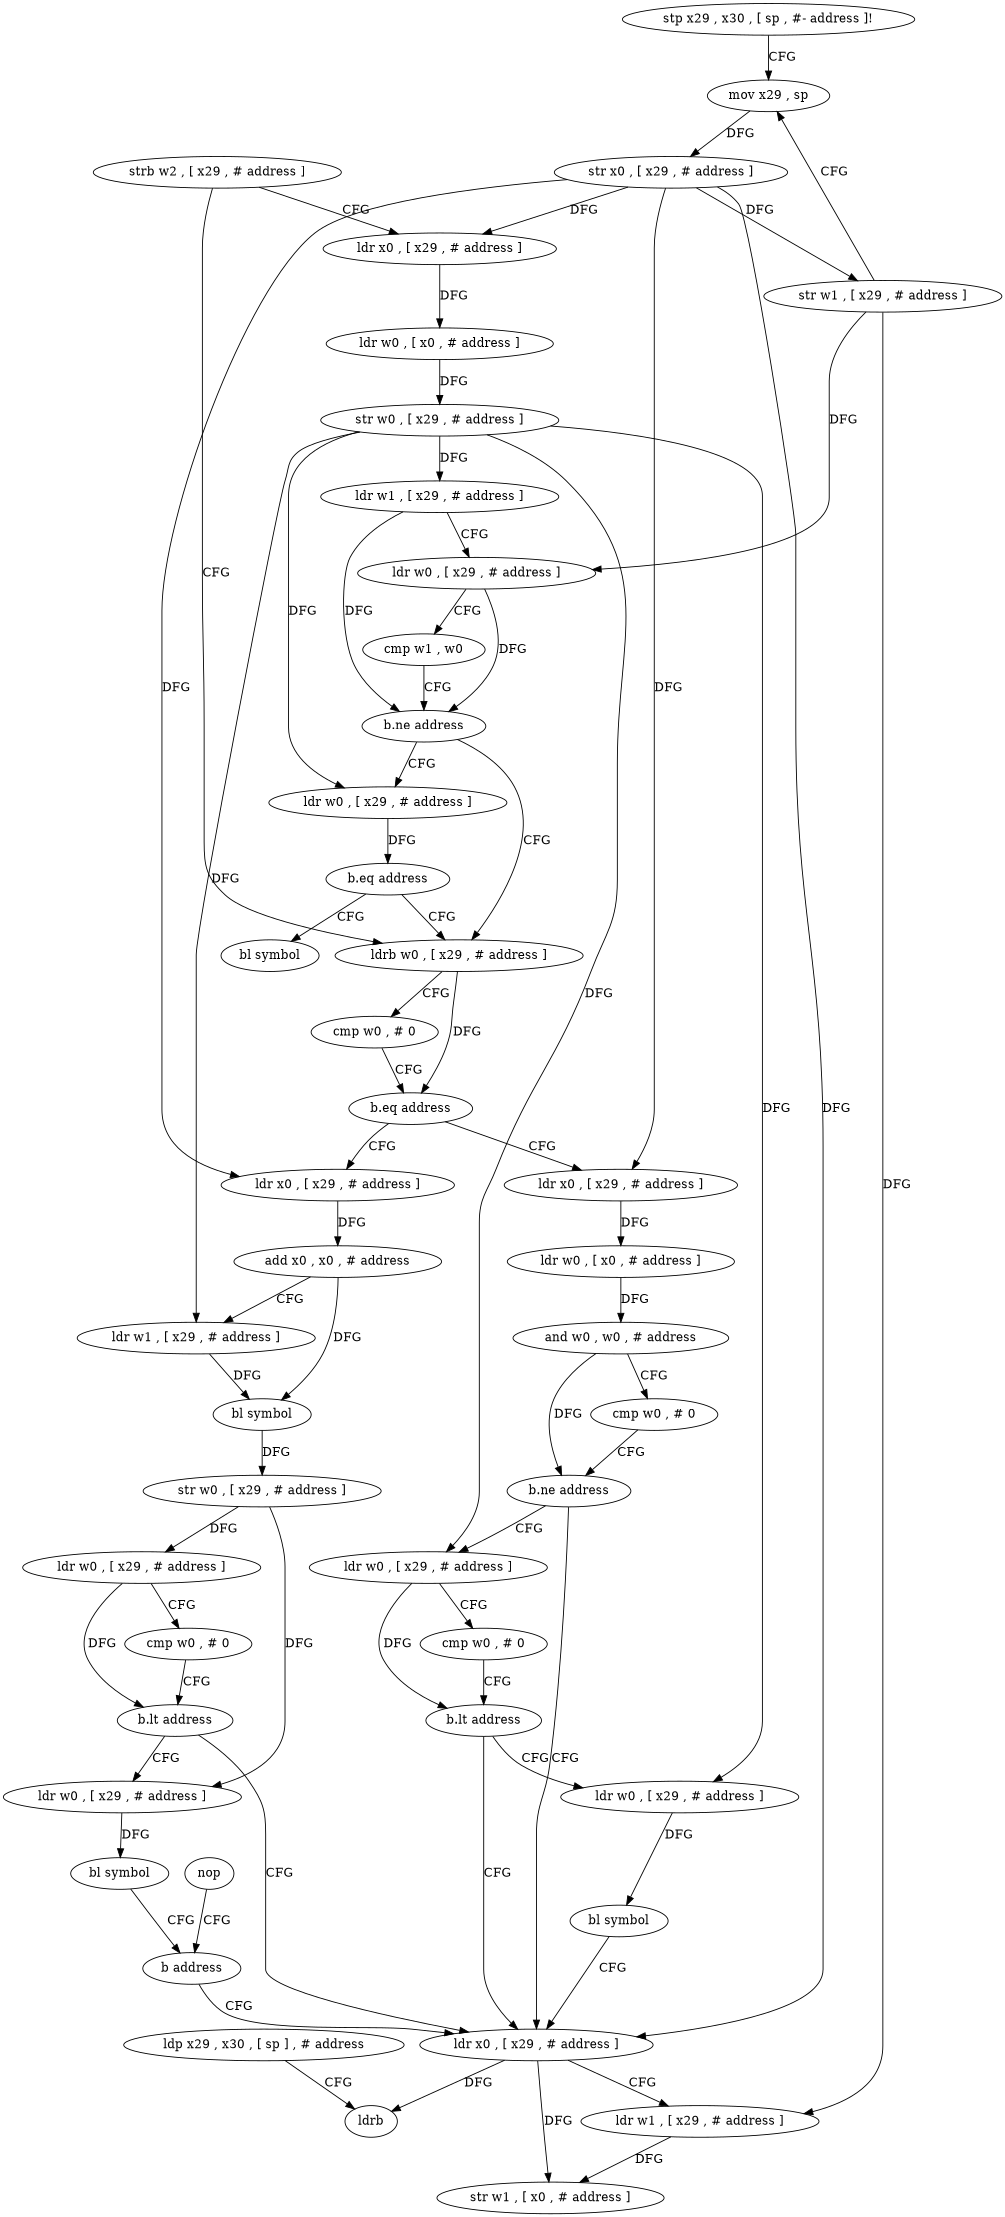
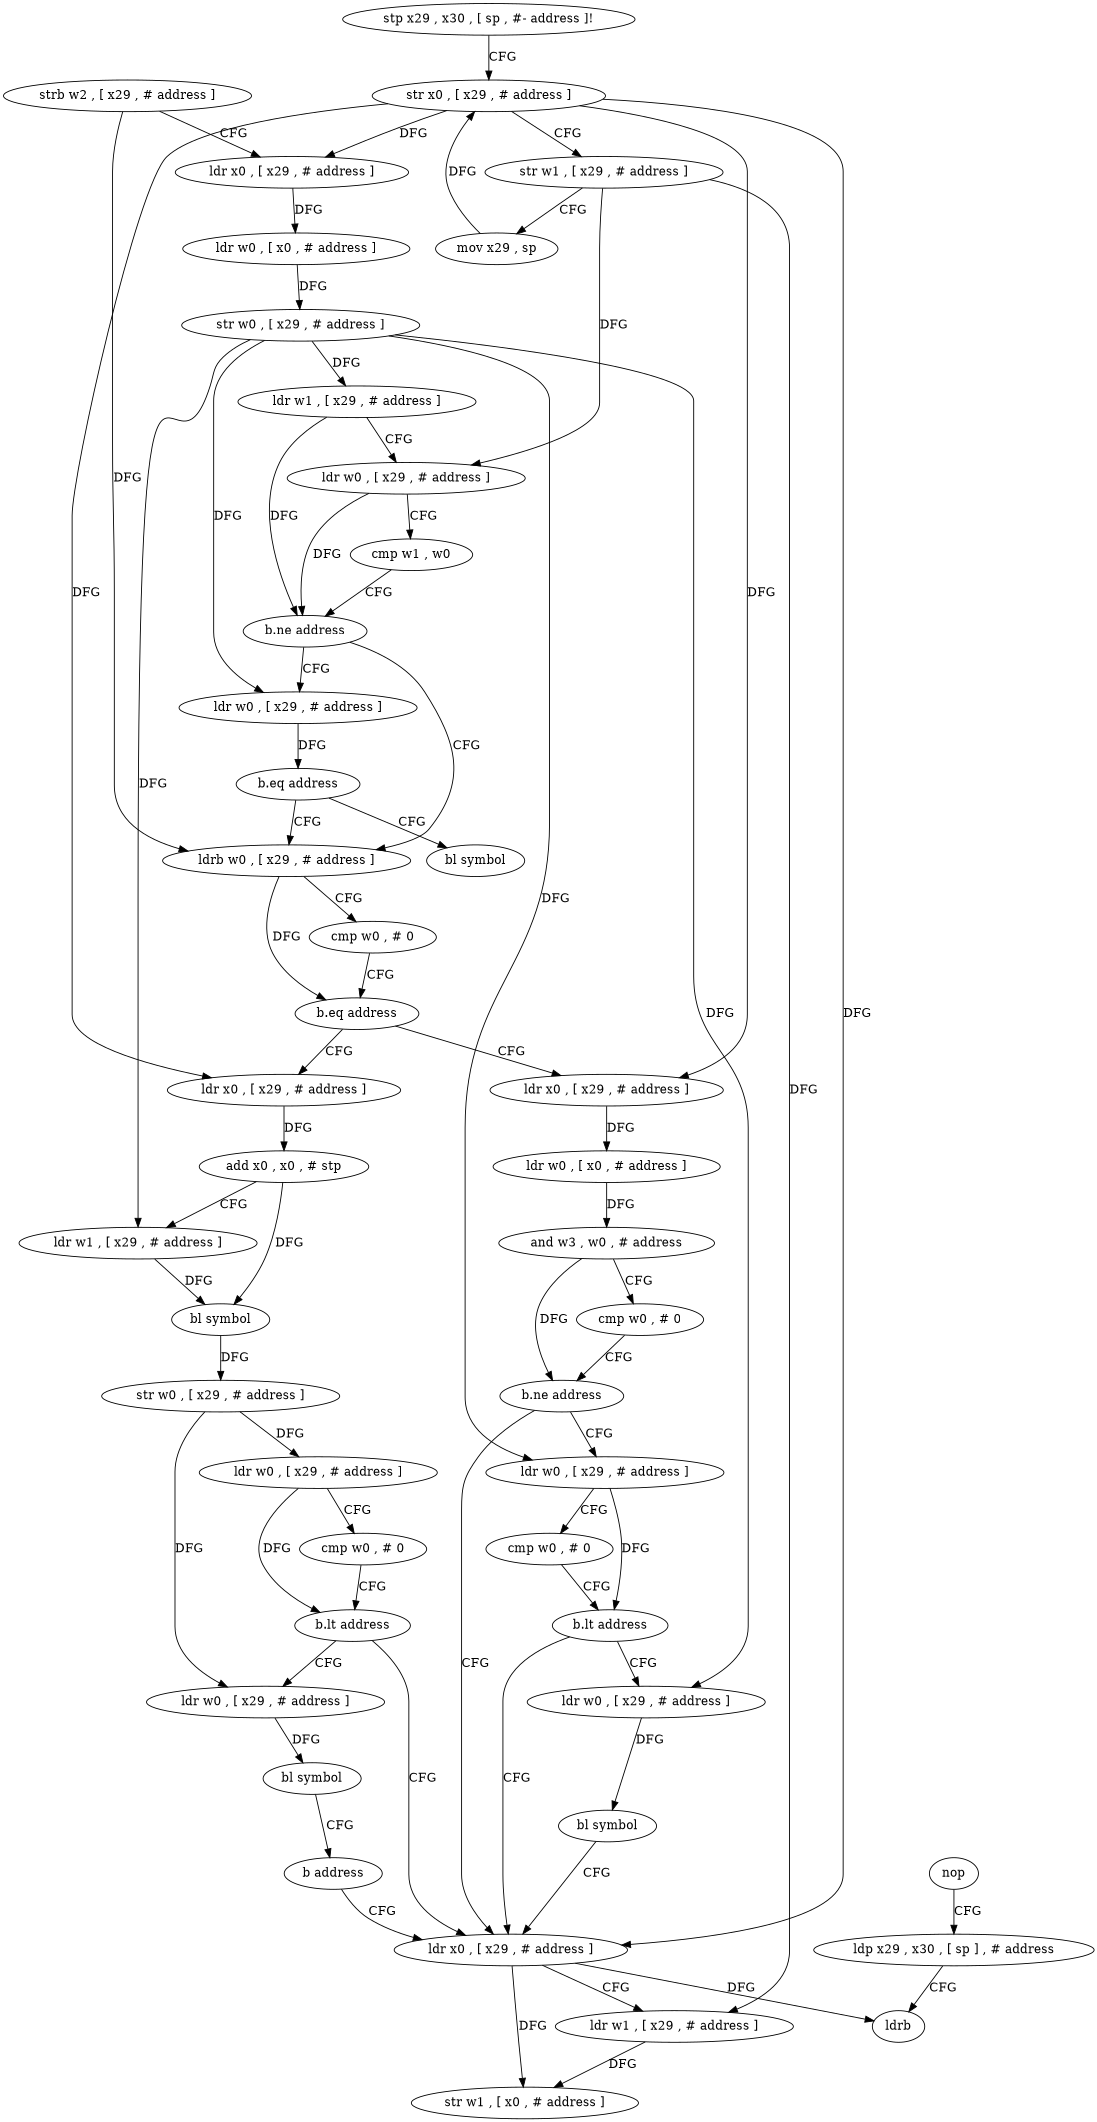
edge "stp x29 , x30 , [ sp , #- address ]!" -> "mov x29 , sp": now "stp x29 , x30 , [ sp , #- address ]!" -> "str x0 , [ x29 , # address ]"
edge "str x0 , [ x29 , # address ]" -> "str w1 , [ x29 , # address ]": label "DFG" -> "CFG"
edge "strb w2 , [ x29 , # address ]" -> "ldrb w0 , [ x29 , # address ]": label "CFG" -> "DFG"
node "add x0 , x0 , # address": label "add x0 , x0 , # address" -> "add x0 , x0 , # stp"
node "and w0 , w0 , # address": label "and w0 , w0 , # address" -> "and w3 , w0 , # address"
edge "nop" -> "b address": now "nop" -> "ldp x29 , x30 , [ sp ] , # address"
